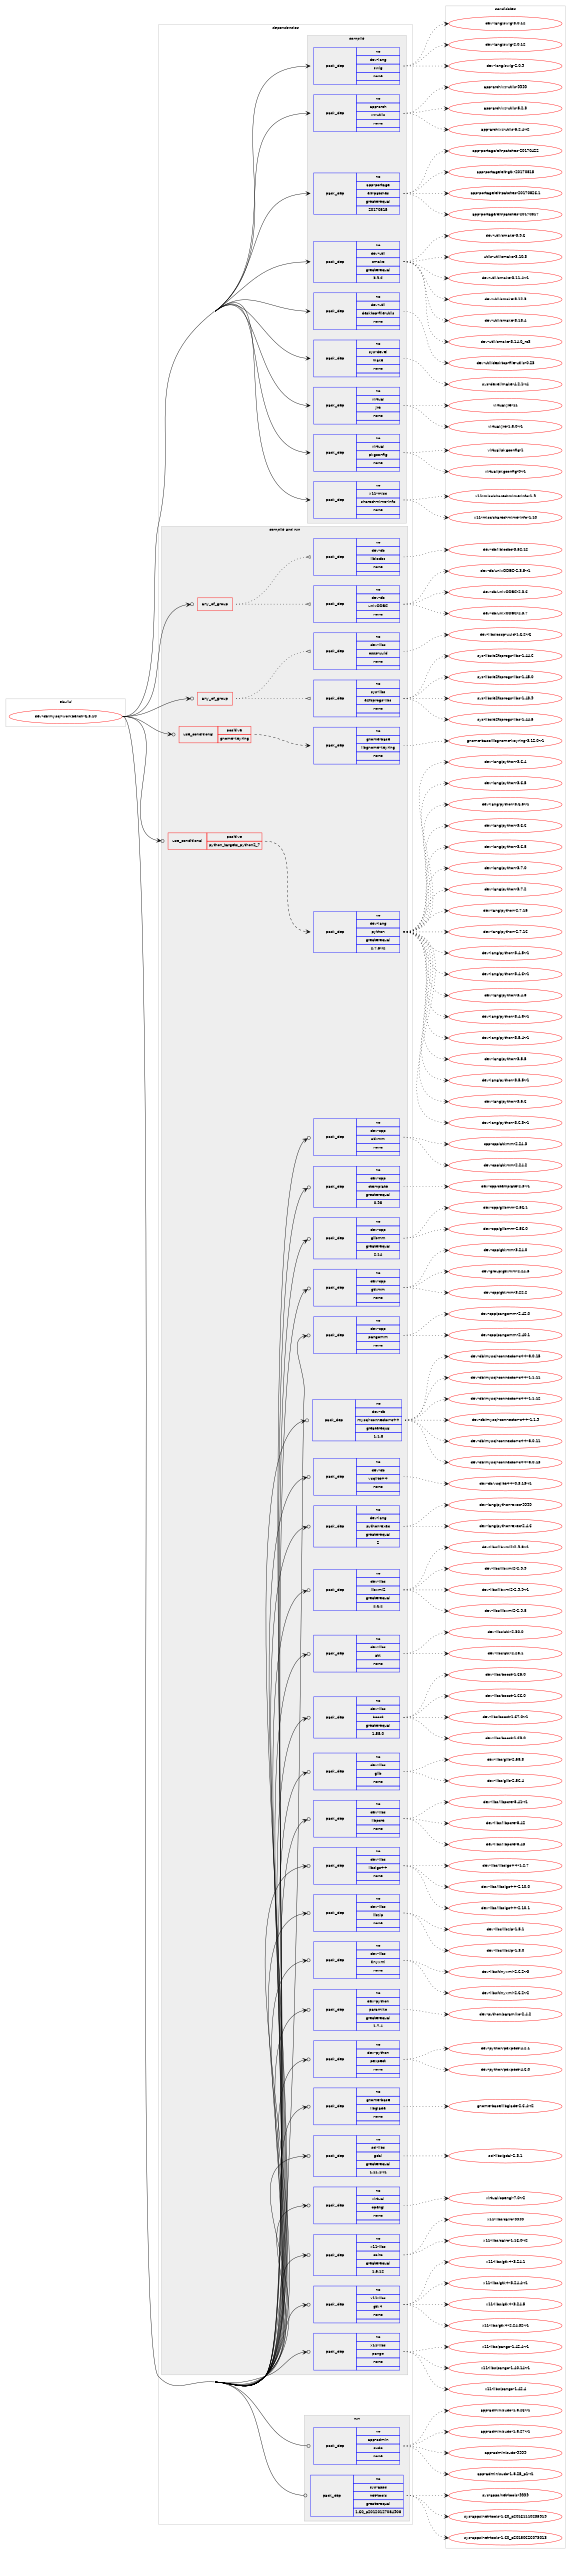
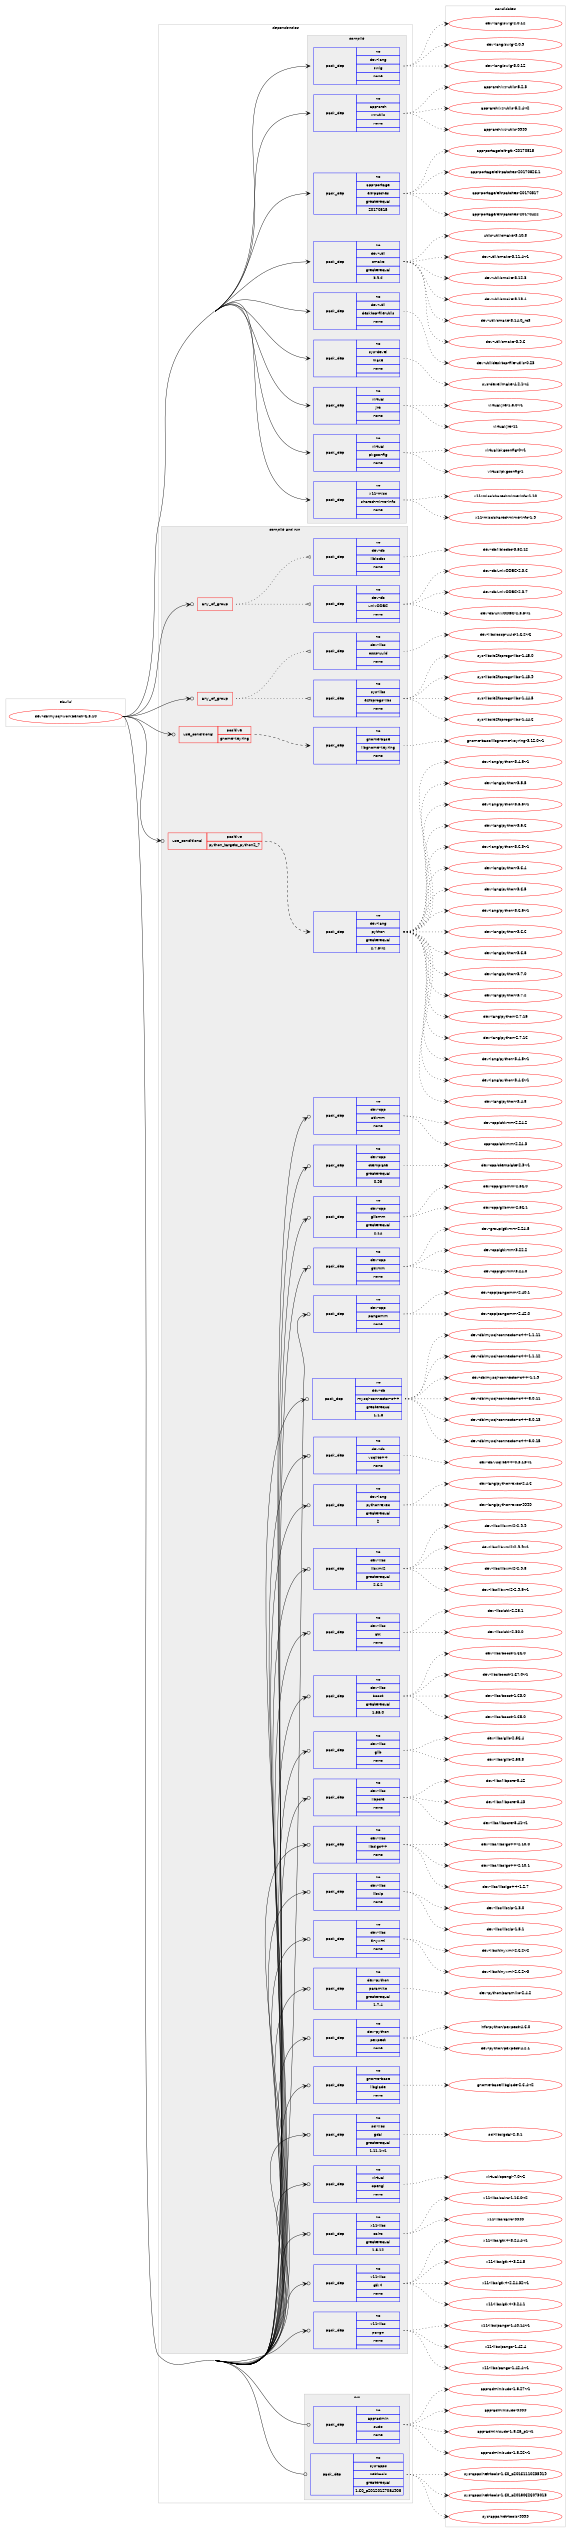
node "dev-lang/python-3.5.4-r1": removed
node "dev-python/pexpect-4.6.0": label "dev-python/pexpect-4.6.0" -> "info-python/pexpect-4.6.0"
